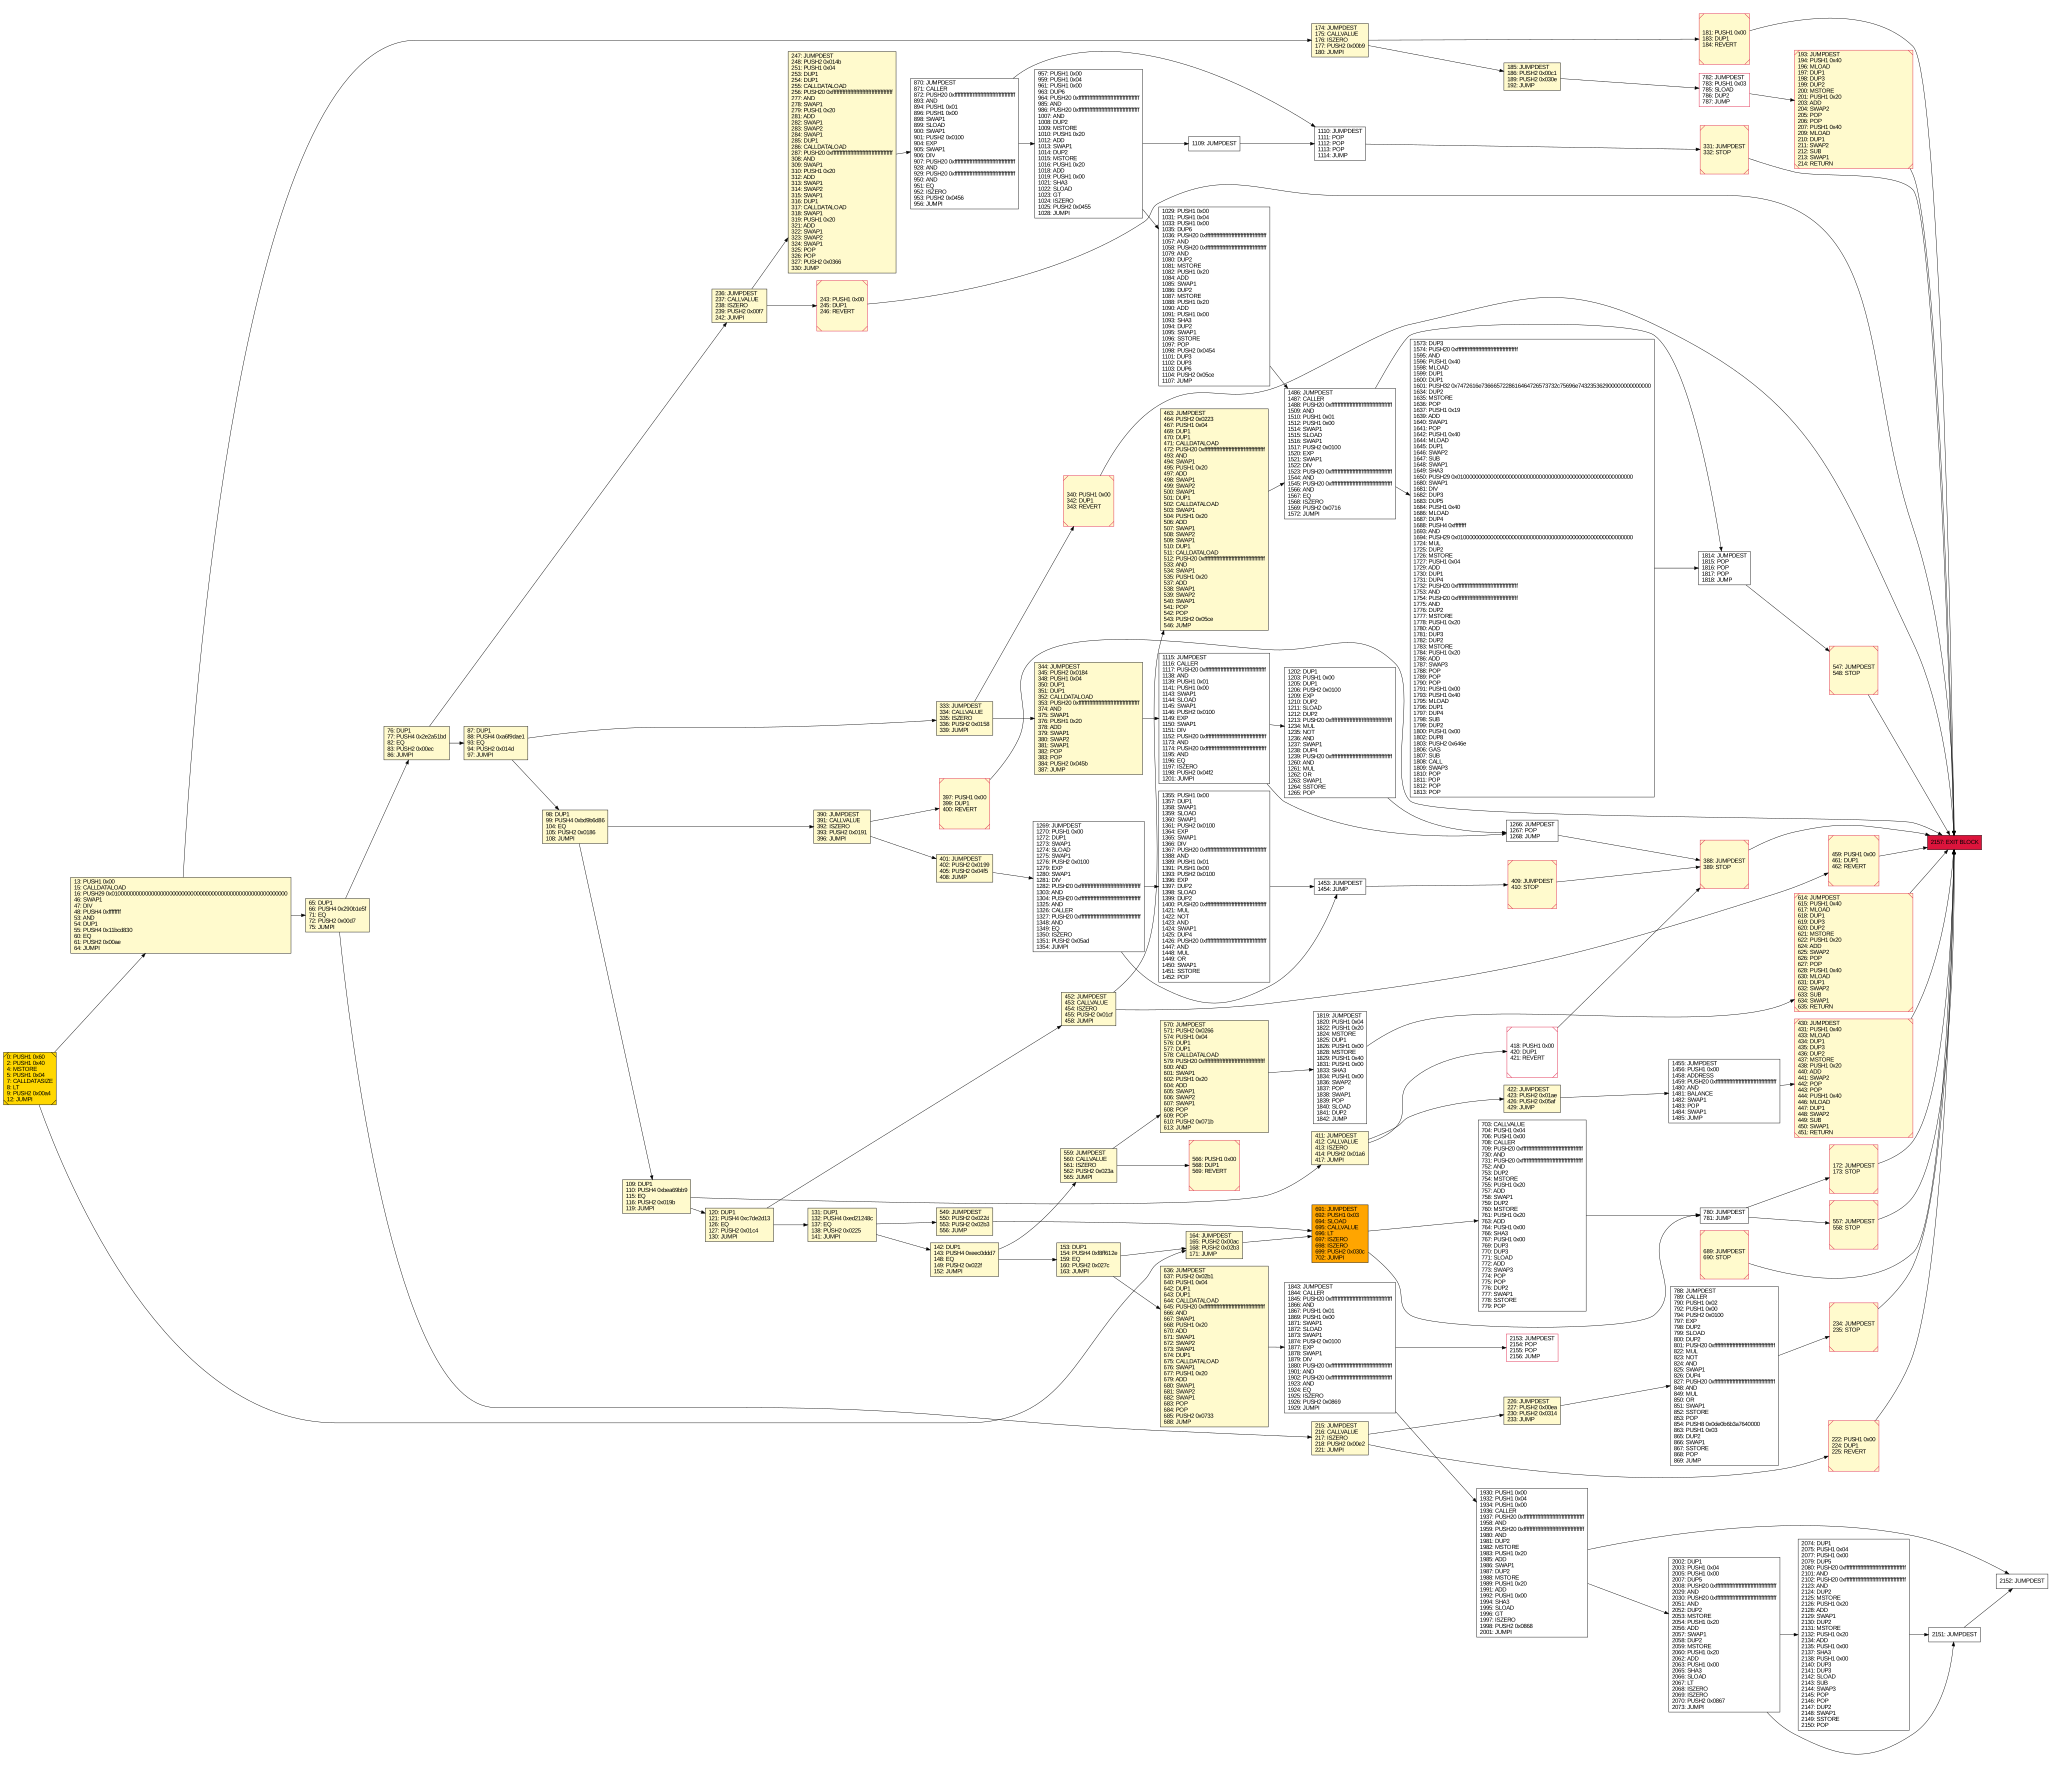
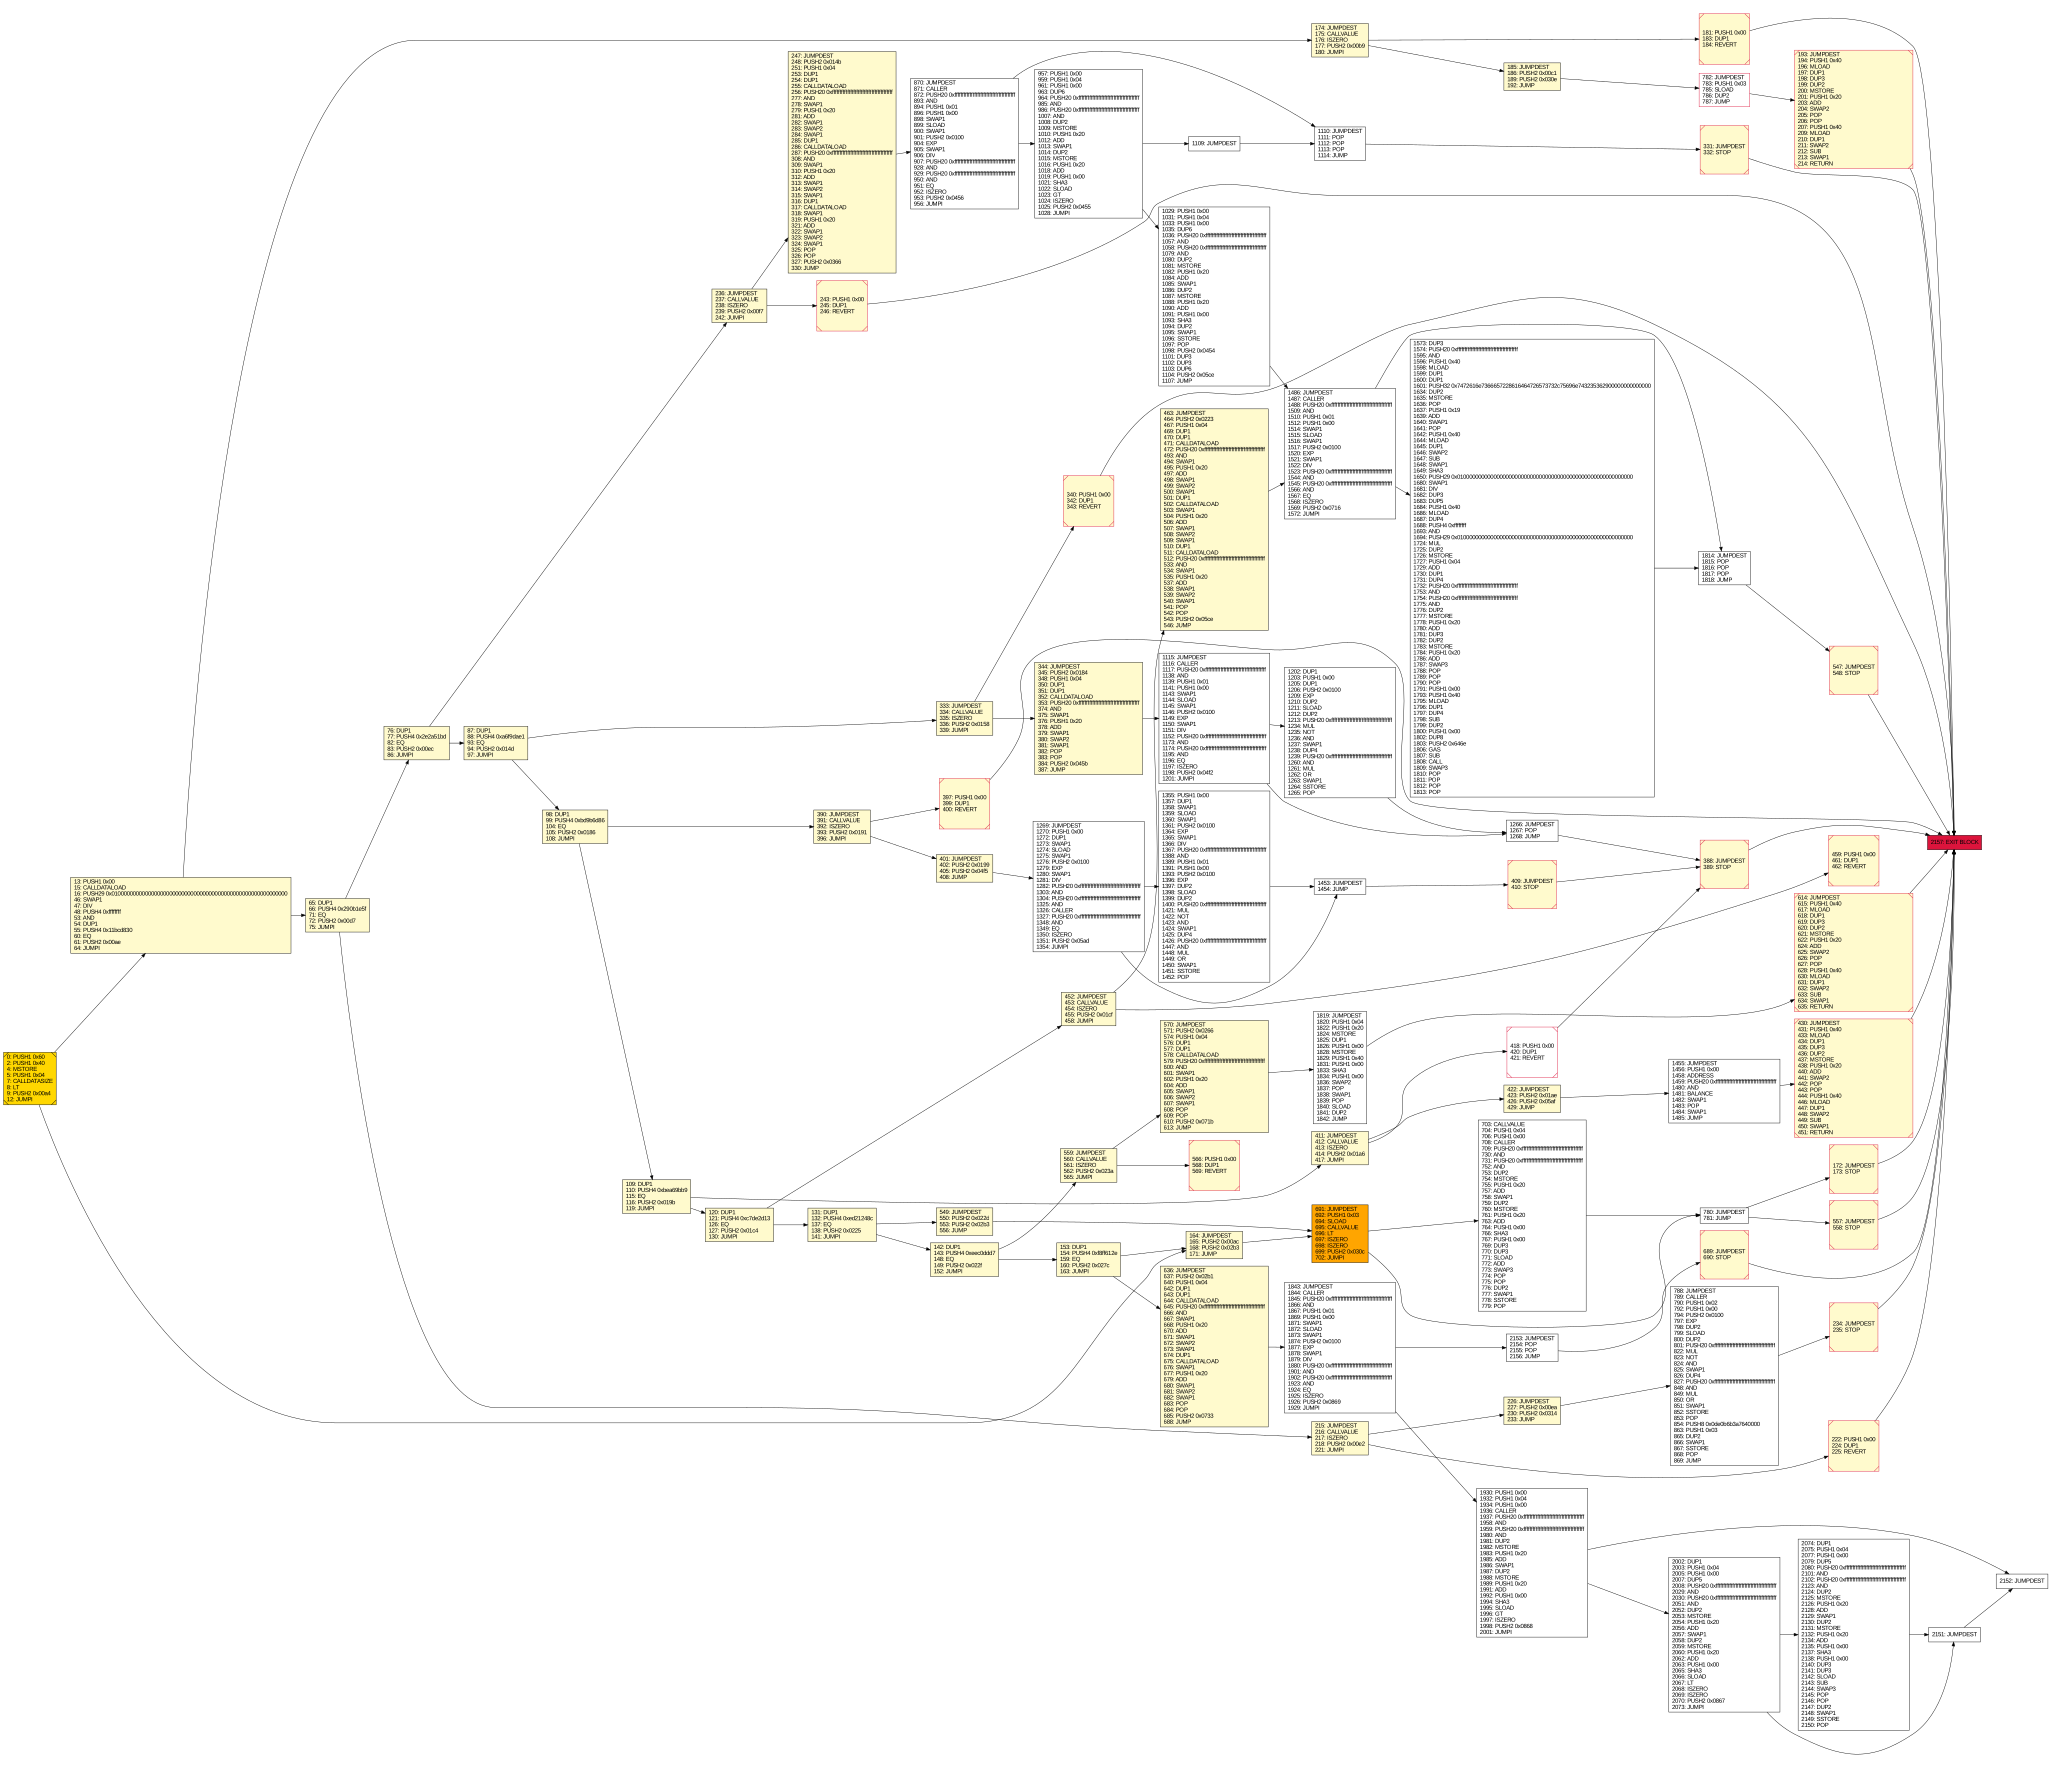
edge "459: PUSH1 0x00 461: DUP1 462: REVERT" -> "2157: EXIT BLOCK": removed
edge "2153: JUMPDEST 2154: POP 2155: POP 2156: JUMP" -> "689: JUMPDEST 690: STOP": added
node "2153: JUMPDEST 2154: POP 2155: POP 2156: JUMP": color crimson -> black
